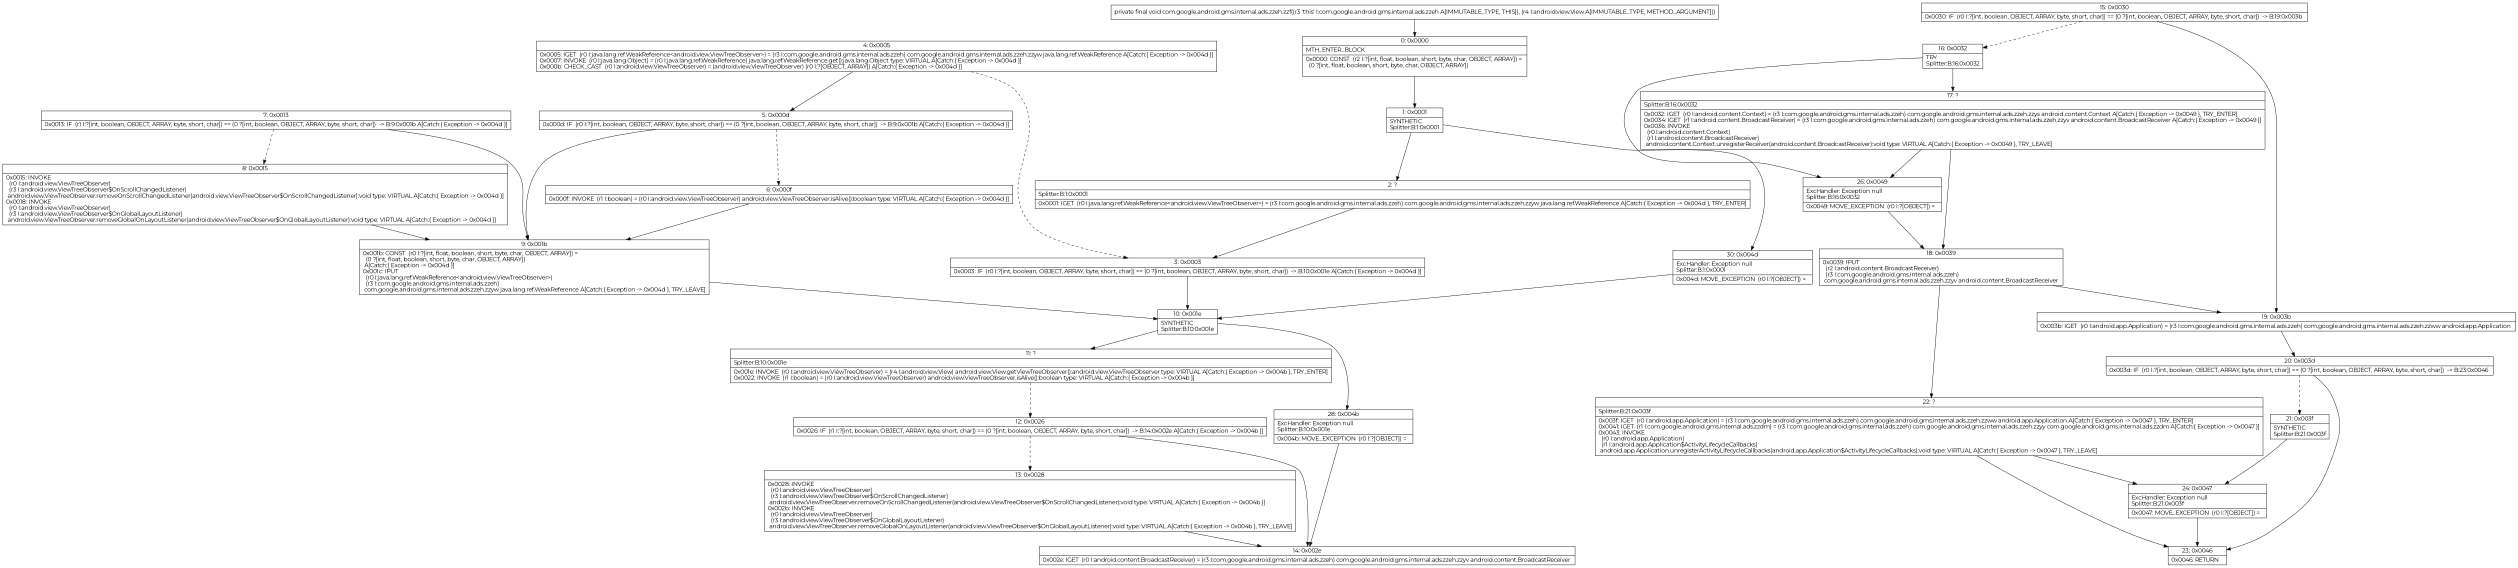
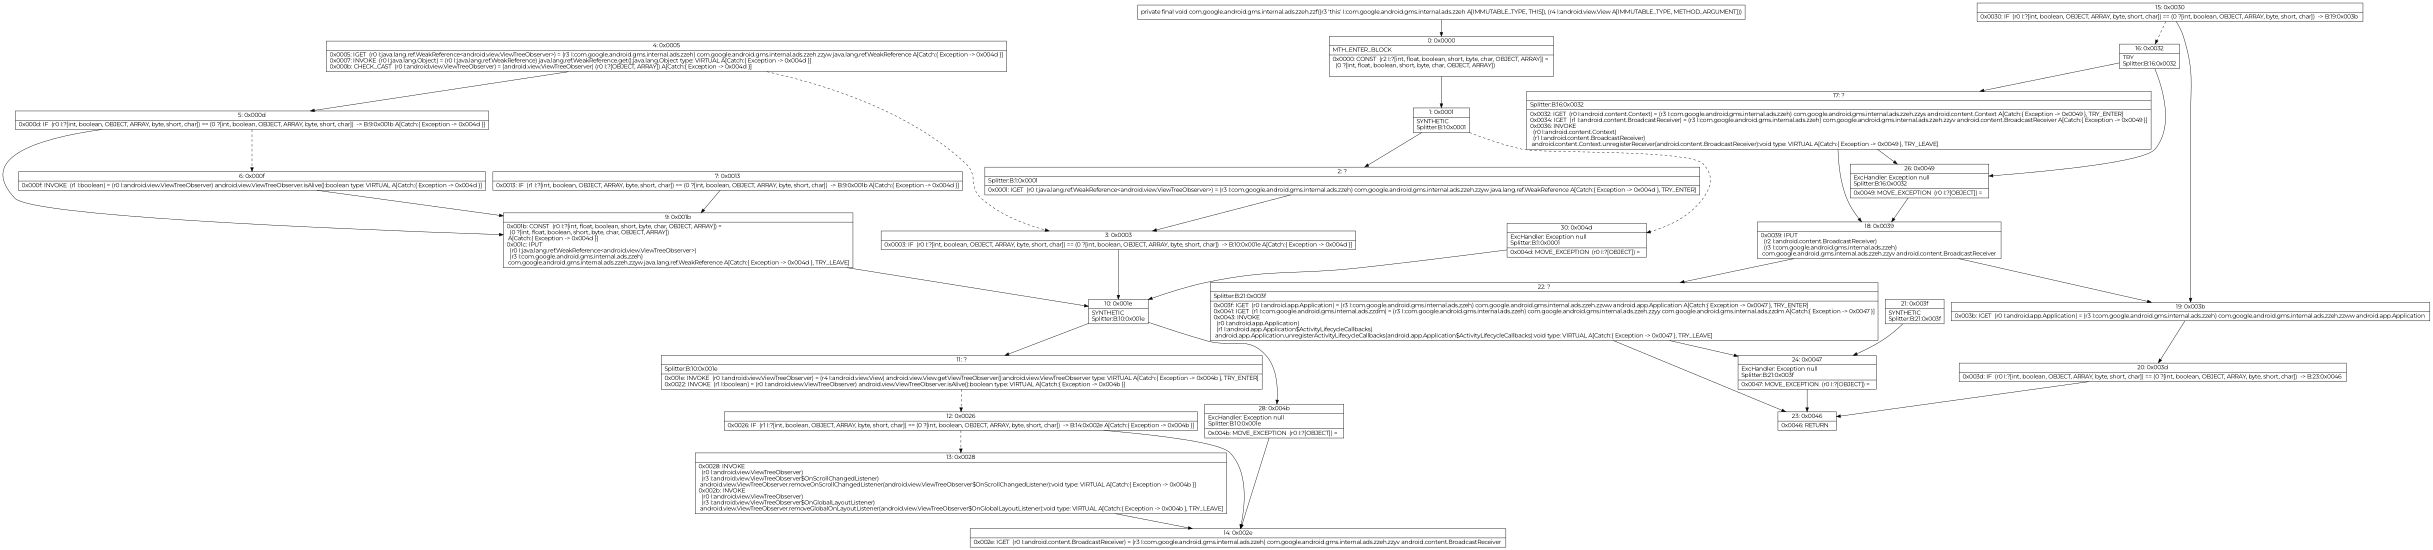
edge "1: 0x0001" -> "30: 0x004d": style solid -> dashed
node "8: 0x0015": removed
edge "20: 0x003d" -> "21: 0x003f": removed
